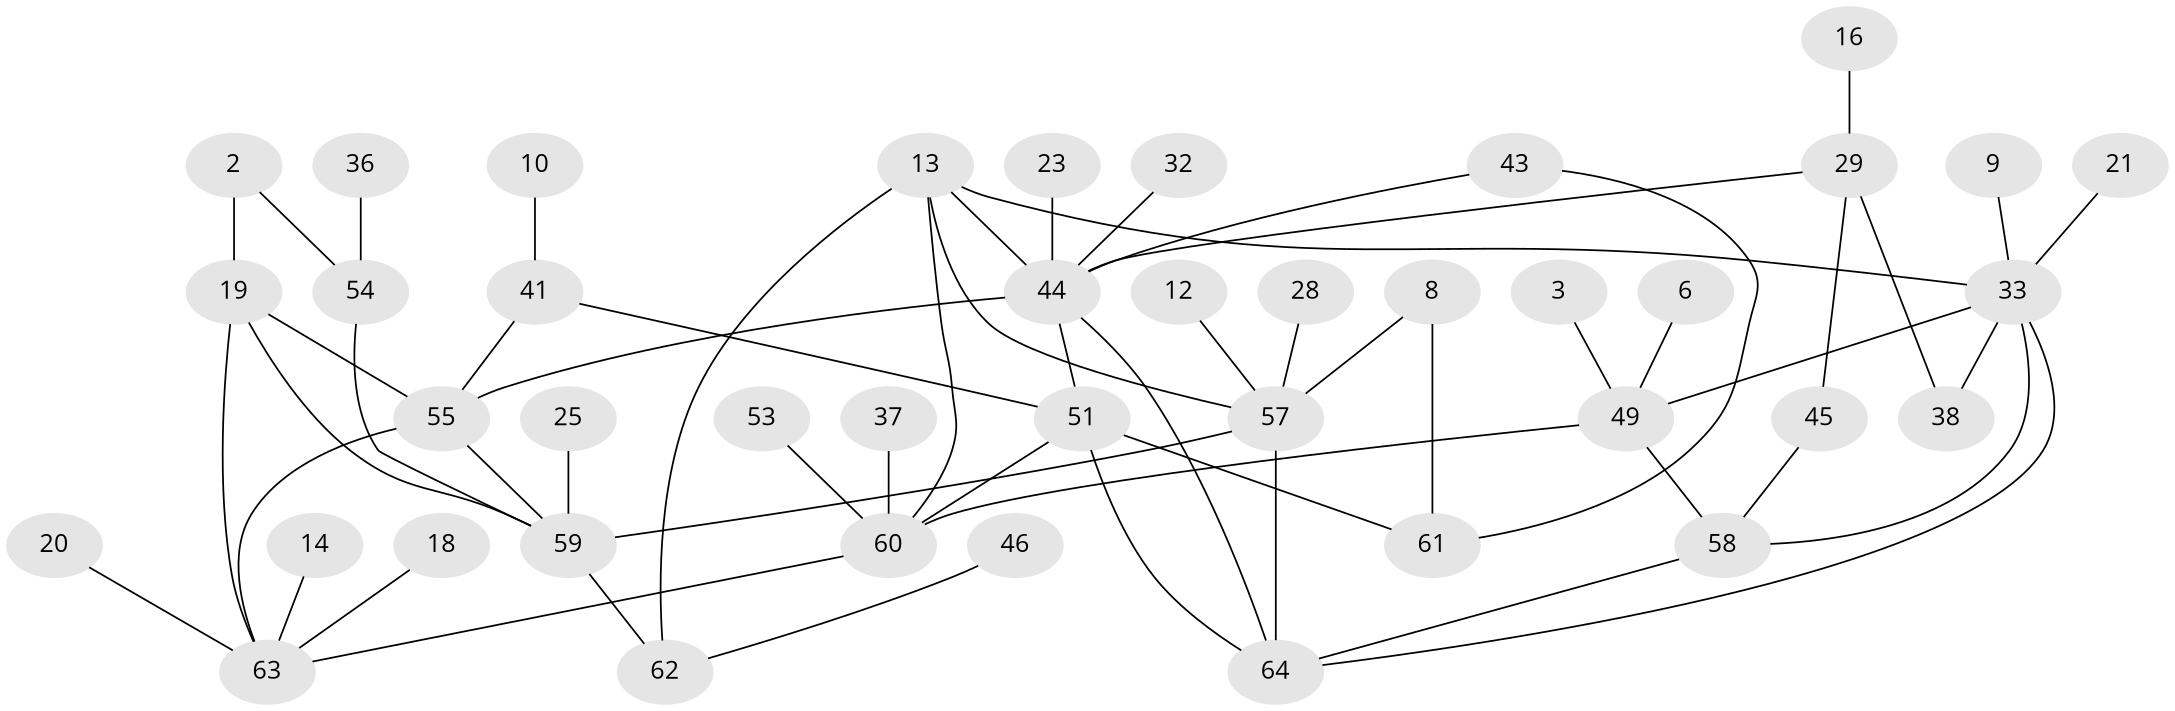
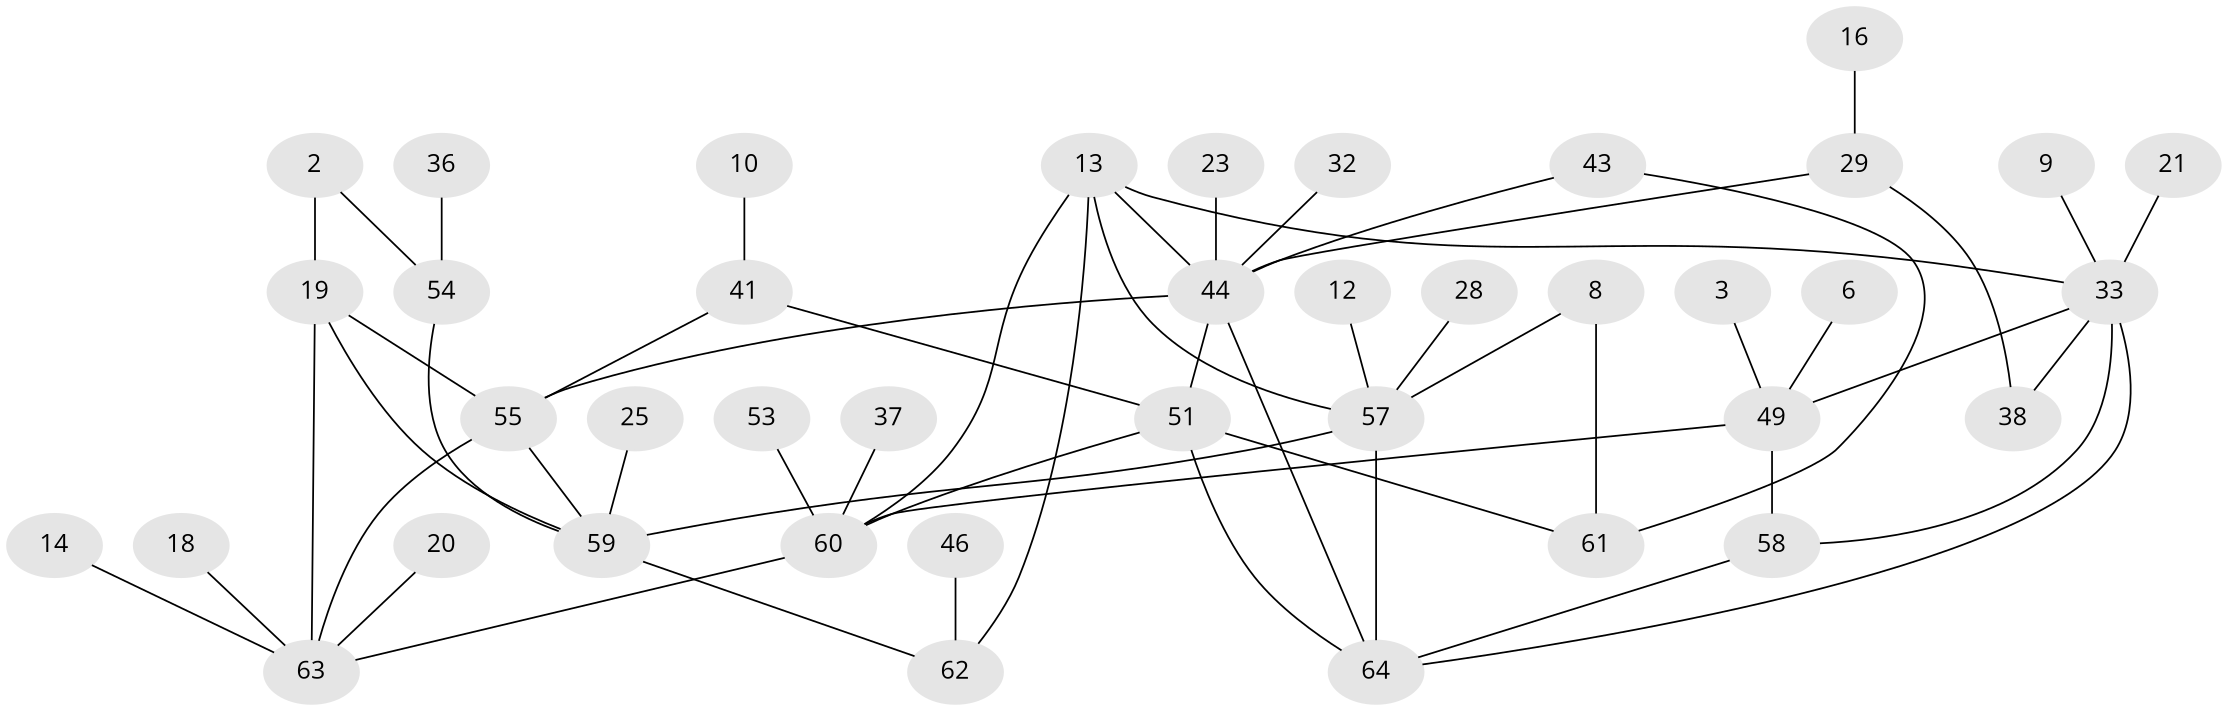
node "45": removed
